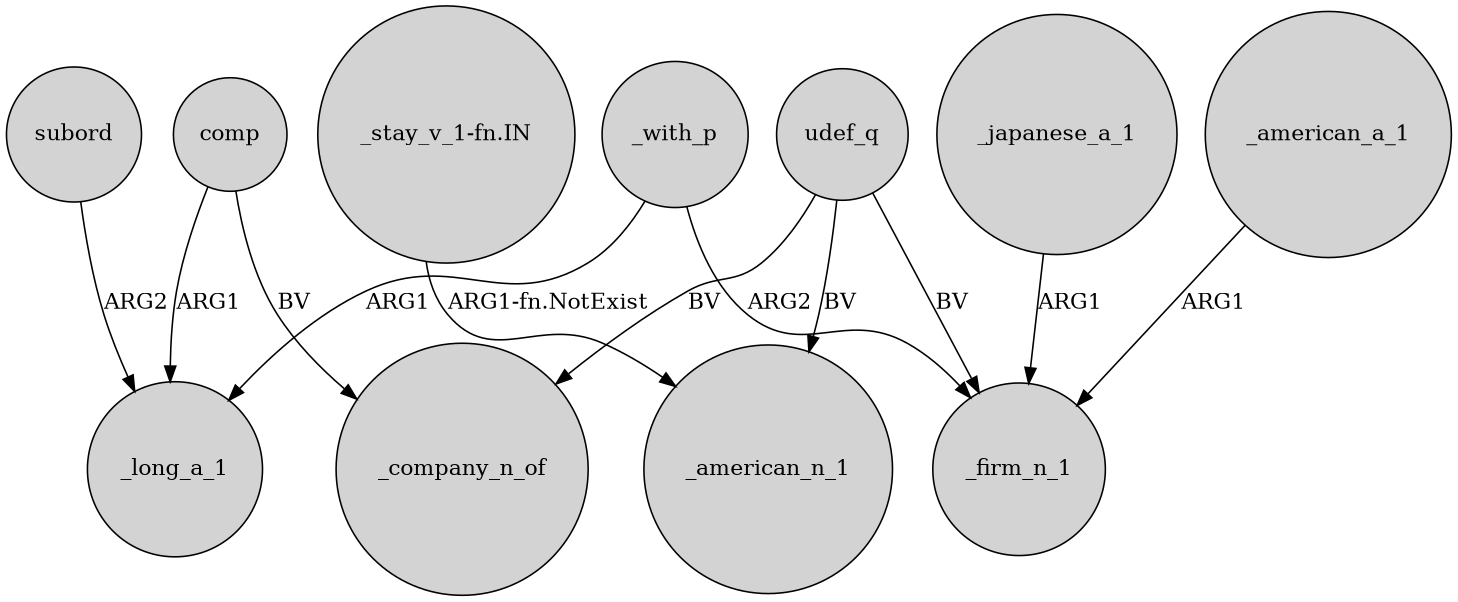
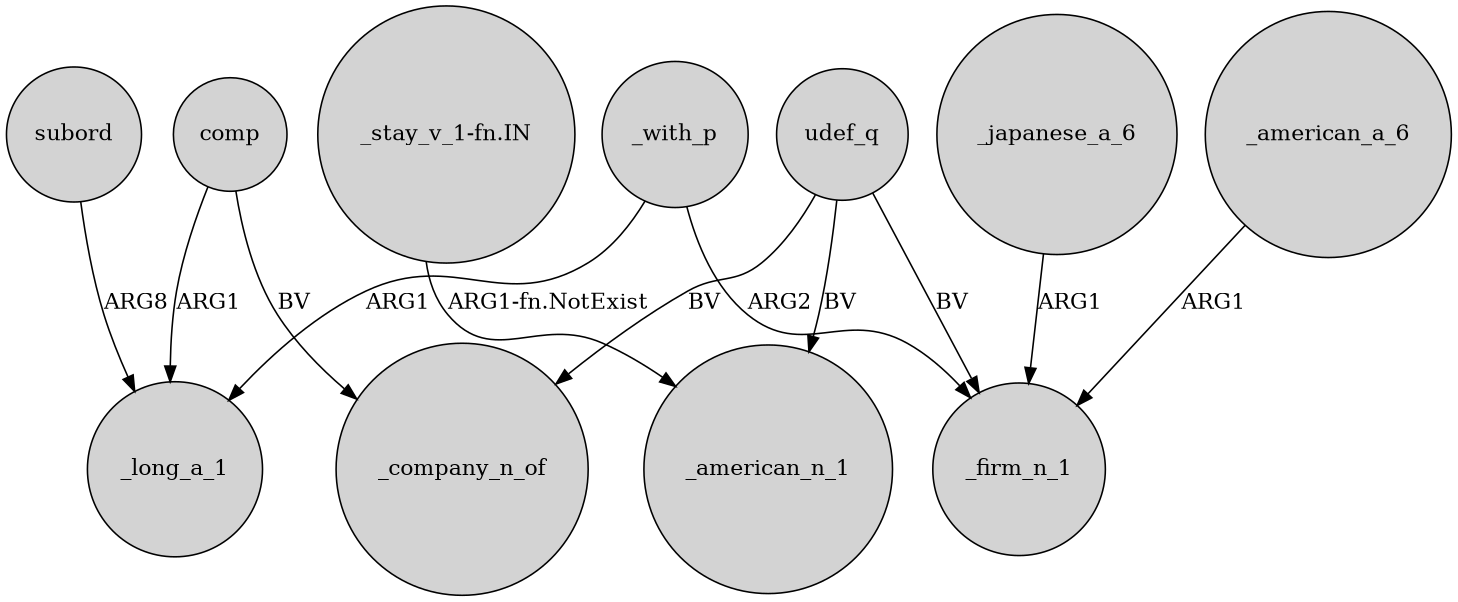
node "_japanese_a_1": label "_japanese_a_1" -> "_japanese_a_6"
node "_american_a_1": label "_american_a_1" -> "_american_a_6"
edge "subord" -> "_long_a_1": label "ARG2" -> "ARG8"
